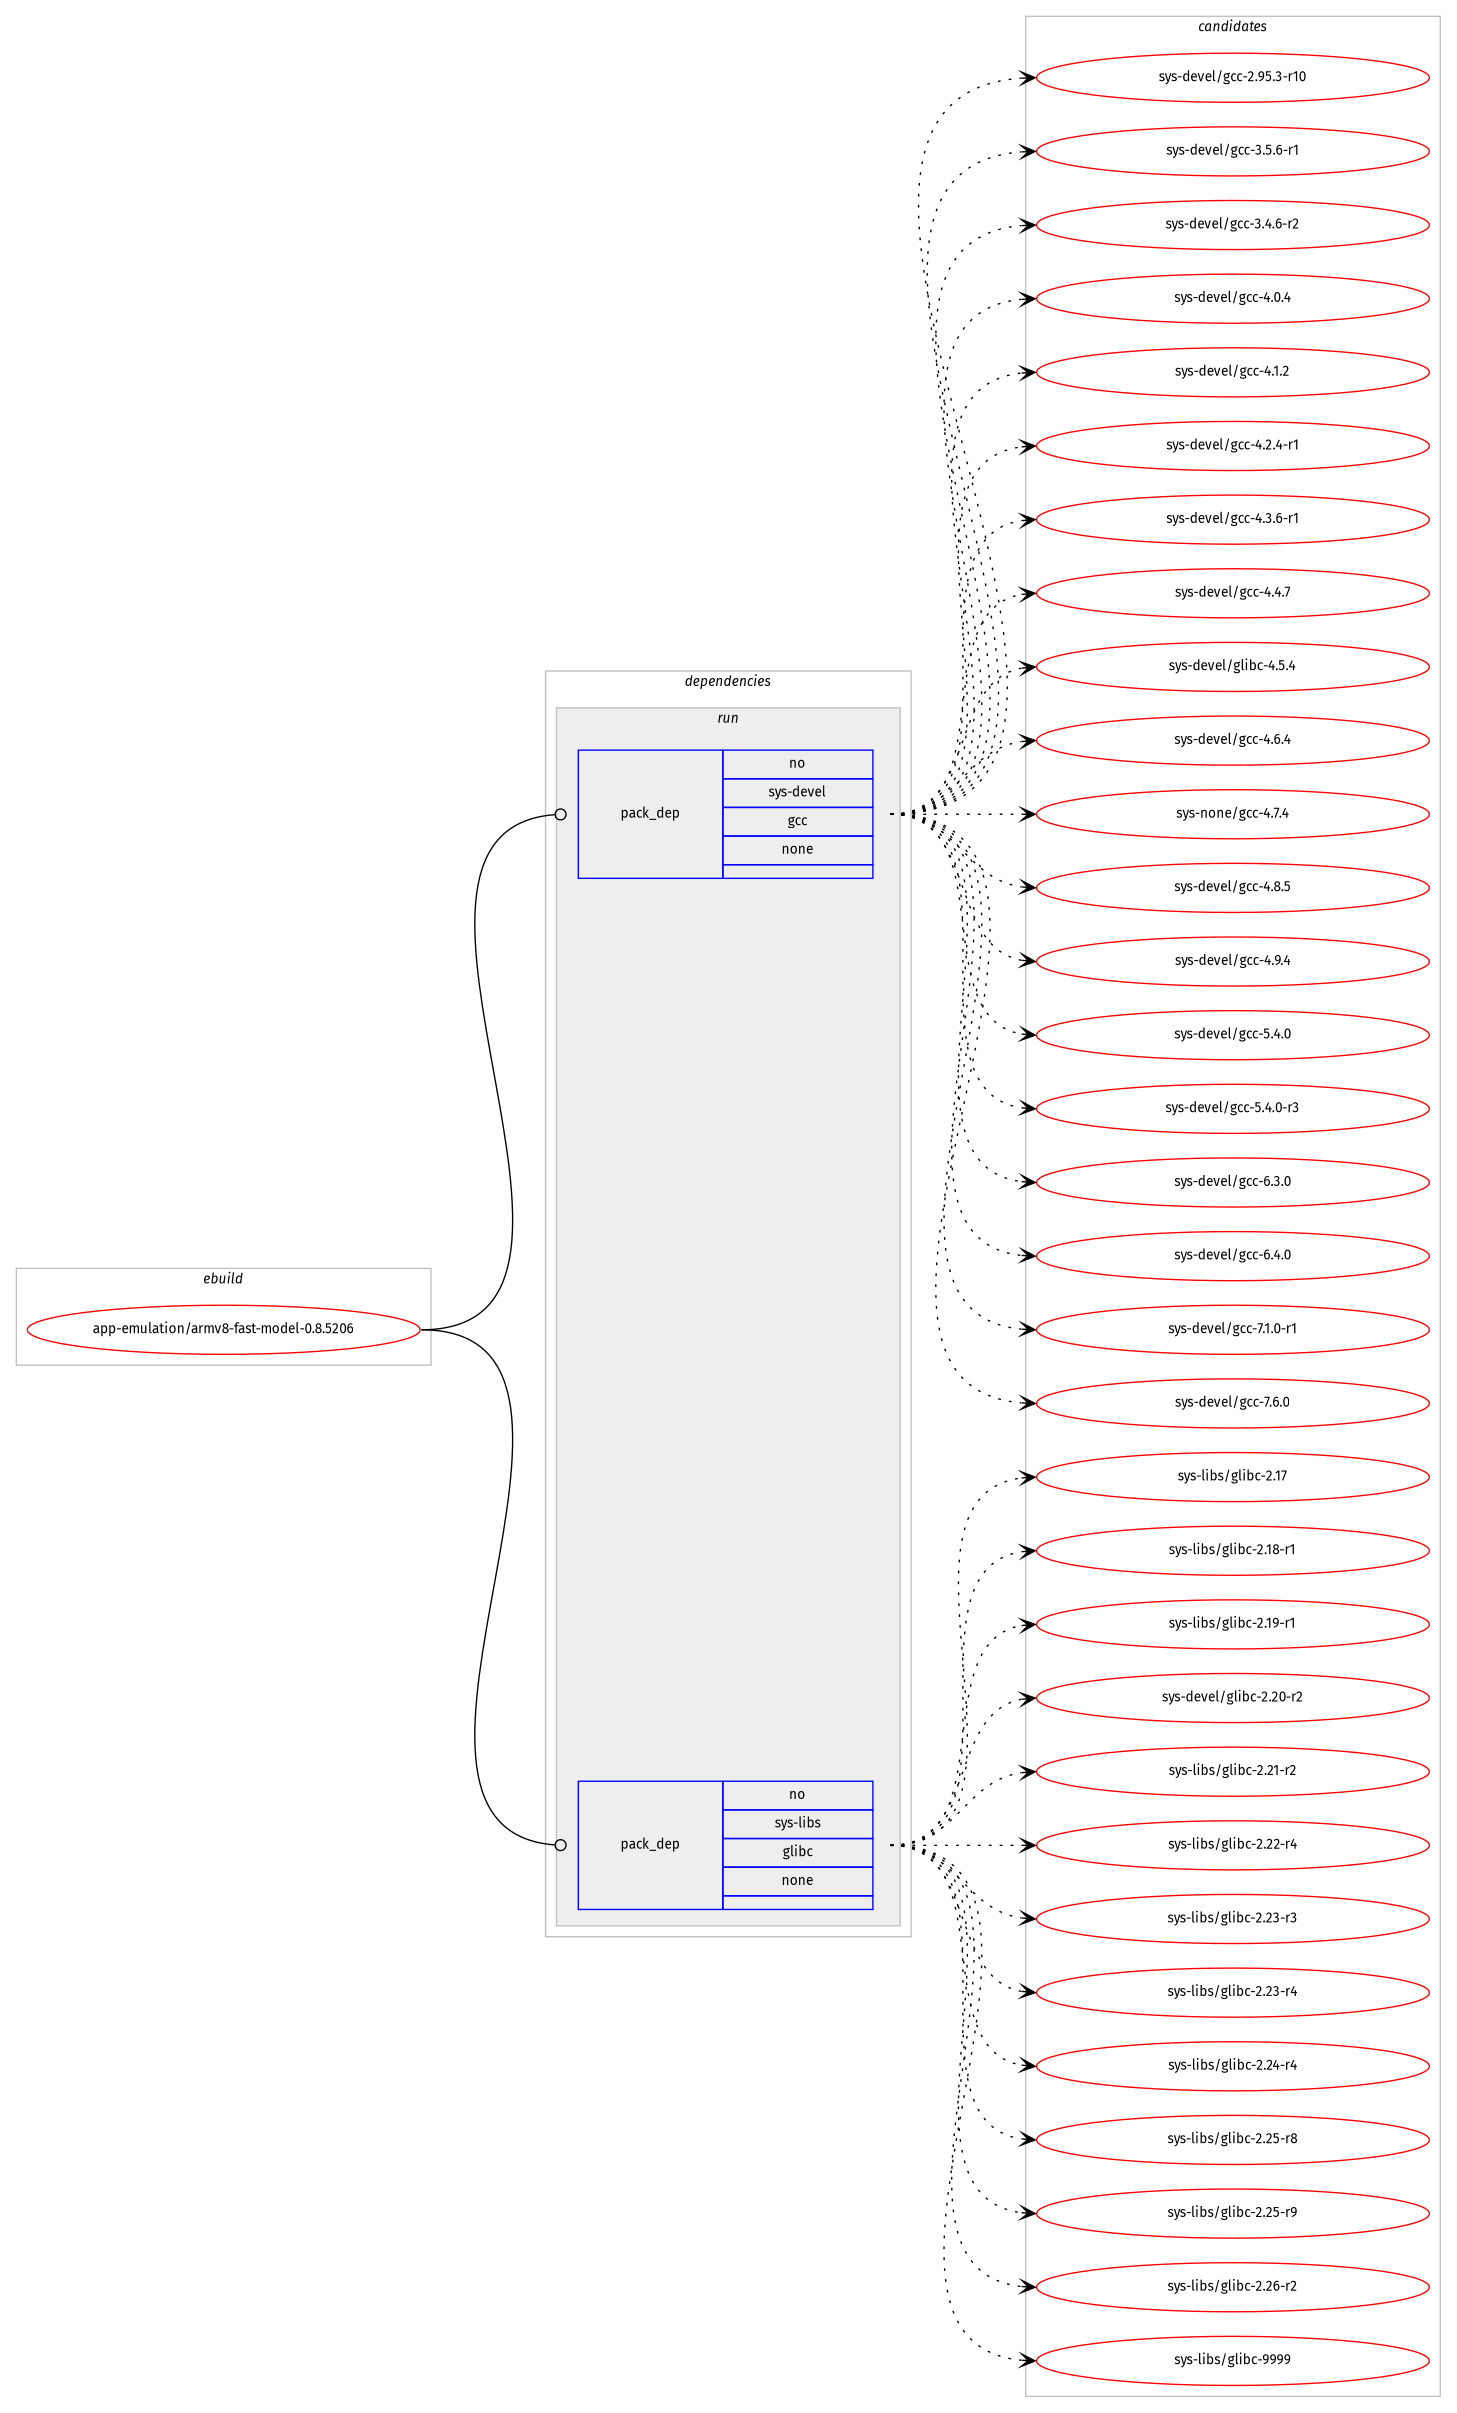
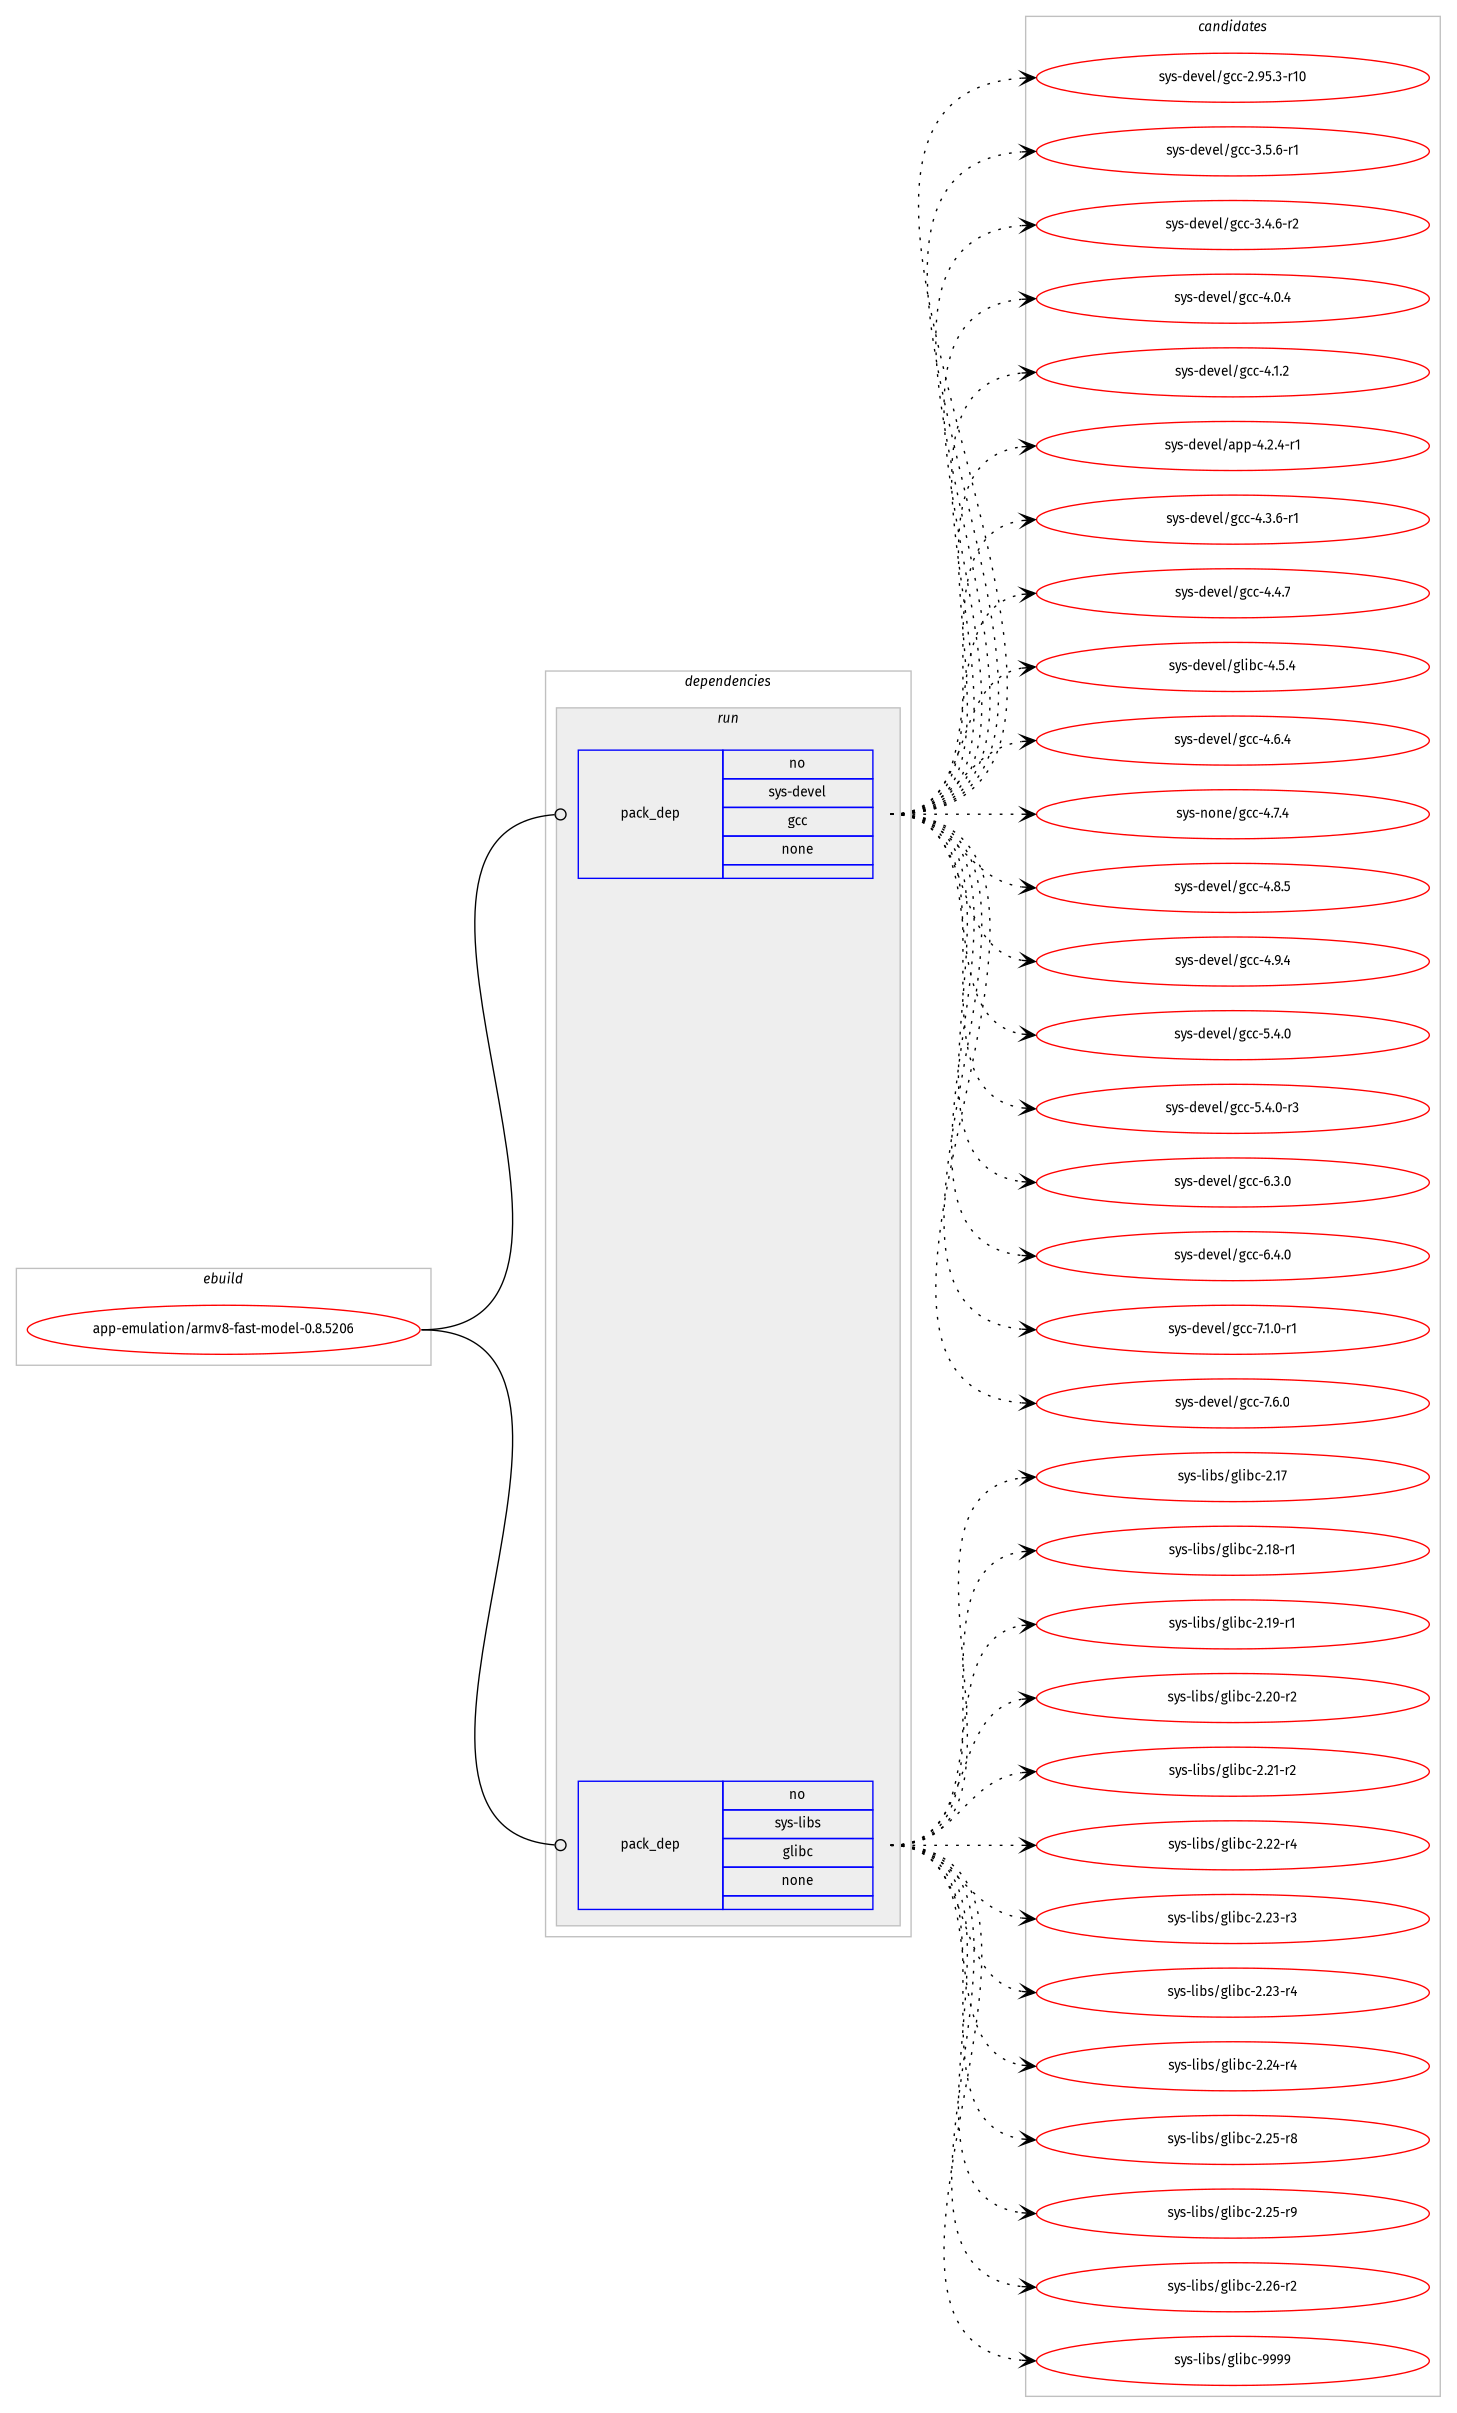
node "sys-devel/gcc-4.2.4-r1": label "sys-devel/gcc-4.2.4-r1" -> "sys-devel/app-4.2.4-r1"
node "sys-devel/glibc-2.20-r2": label "sys-devel/glibc-2.20-r2" -> "sys-libs/glibc-2.20-r2"
